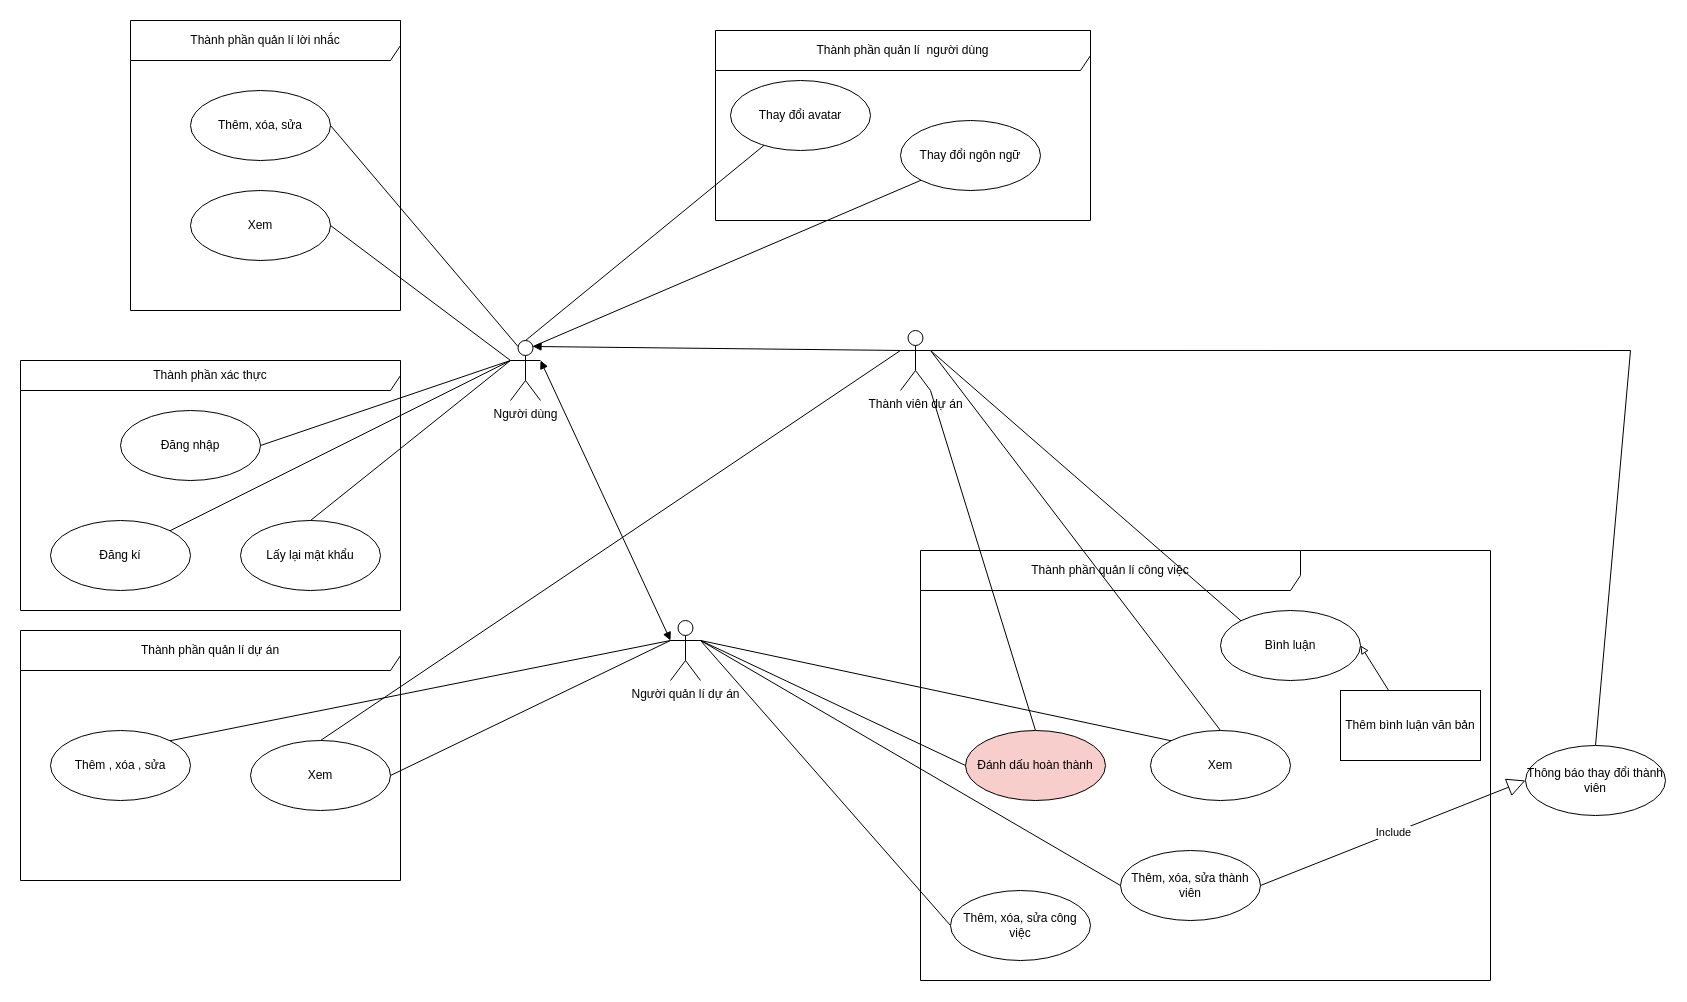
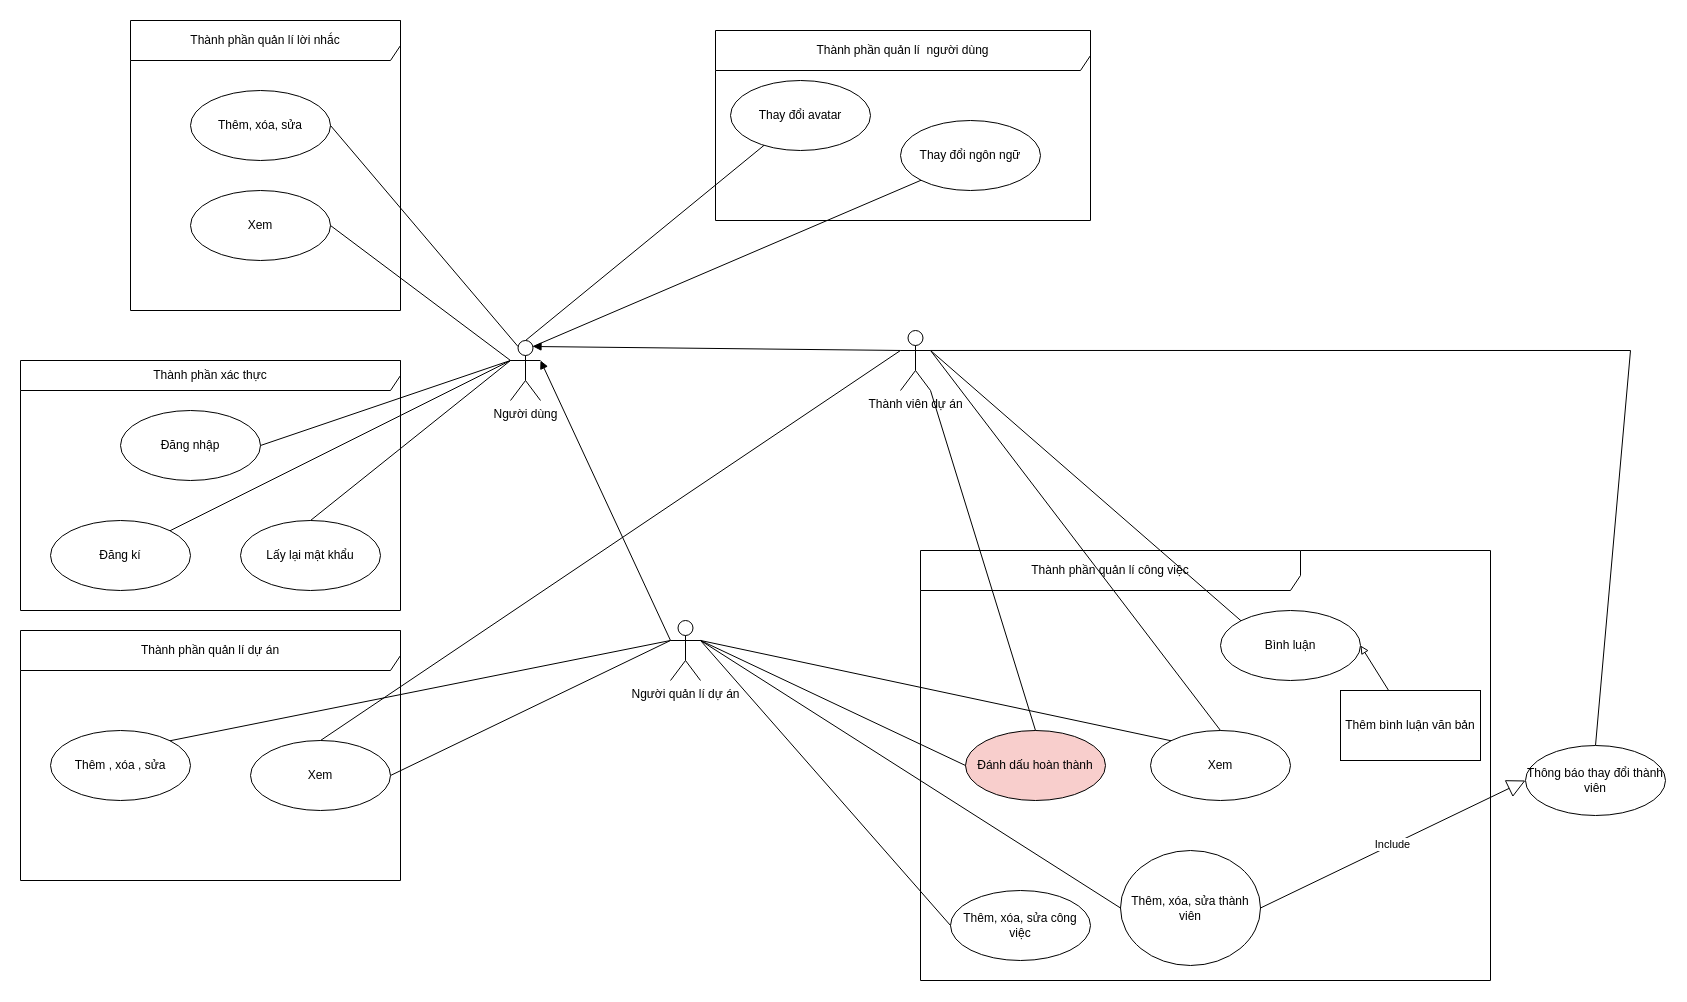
edge "Người dùng" -- "Người quản lí dự án": arrowhead block -> none
node "Thêm, xóa, sửa thành viên": size 140x70 -> 140x115
